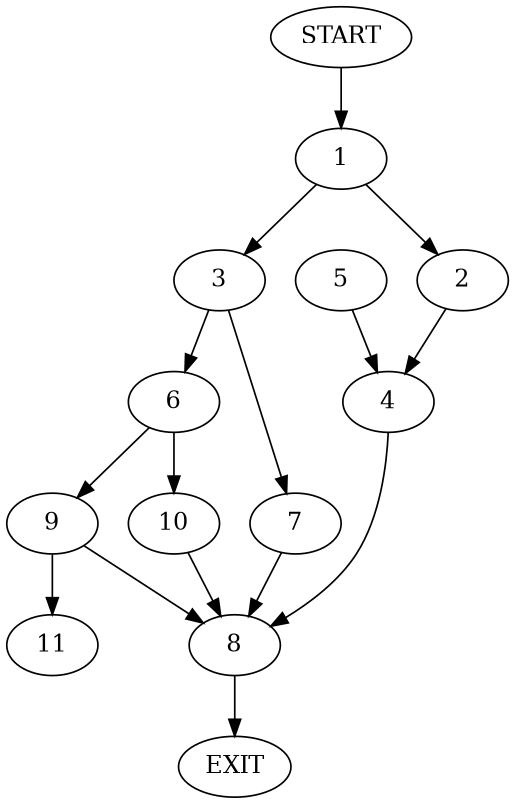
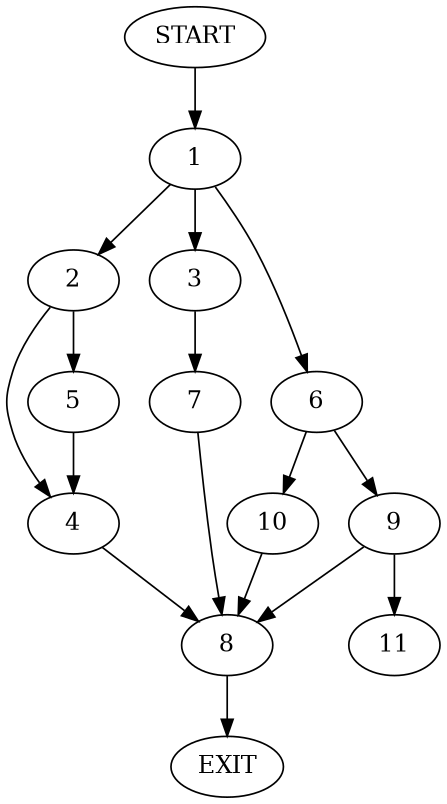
edge "2" -> "5": added
edge "3" -> "6": now "1" -> "6"
